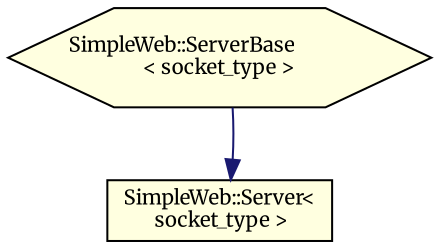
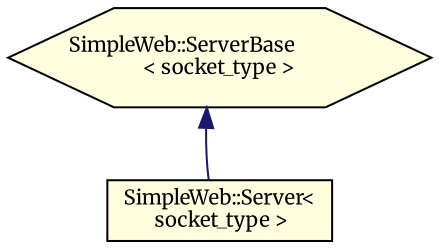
edge "SimpleWeb::ServerBase < socket_type >" -> "SimpleWeb::Server< socket_type >": reversed
